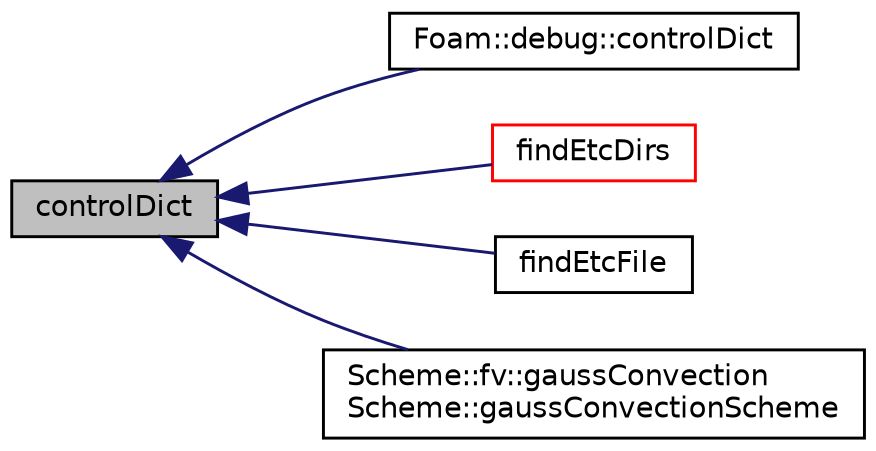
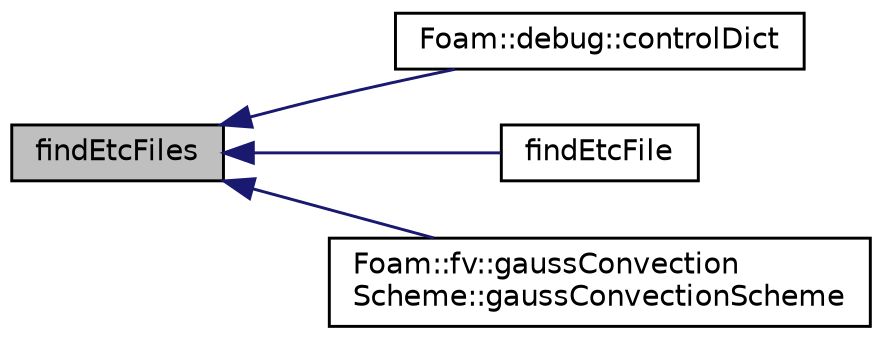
node "findEtcDirs": removed
node "controlDict": label "controlDict" -> "findEtcFiles"
node "Scheme::fv::gaussConvection Scheme::gaussConvectionScheme": label "Scheme::fv::gaussConvection Scheme::gaussConvectionScheme" -> "Foam::fv::gaussConvection Scheme::gaussConvectionScheme"
